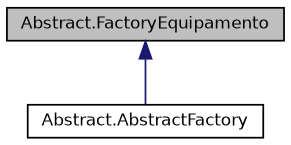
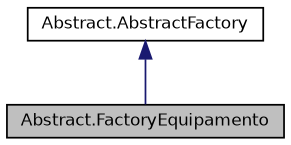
edge "Abstract.AbstractFactory" -> "Abstract.FactoryEquipamento": reversed
